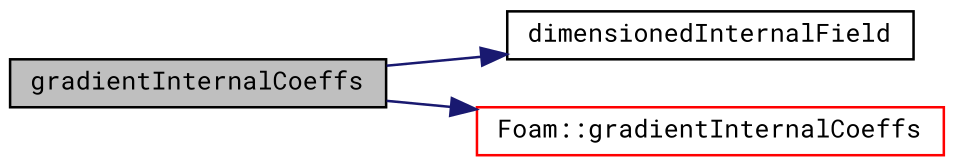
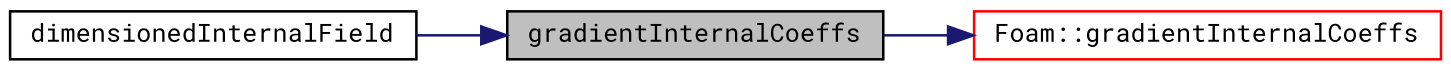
edge "gradientInternalCoeffs" -> "dimensionedInternalField": reversed
